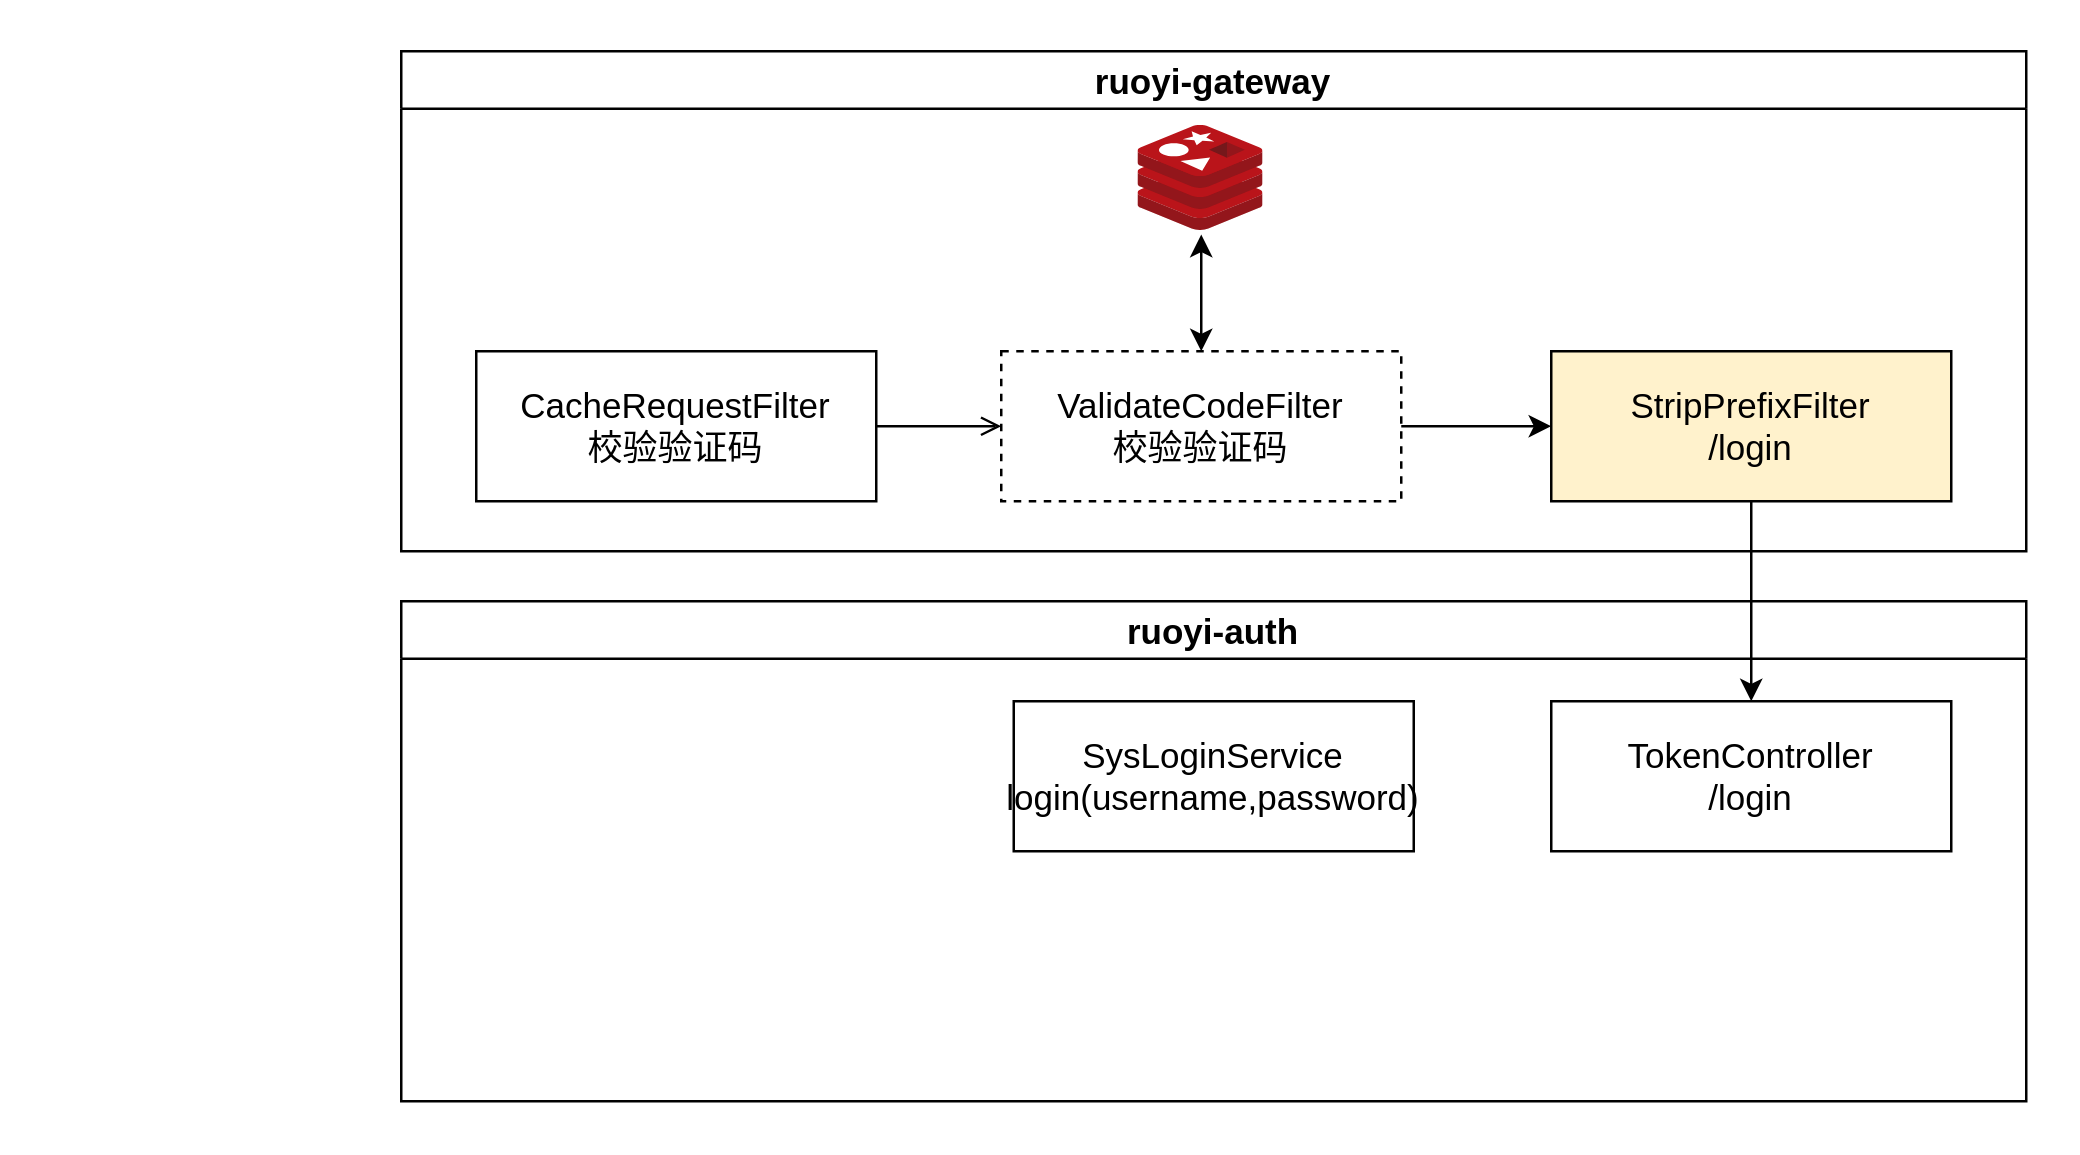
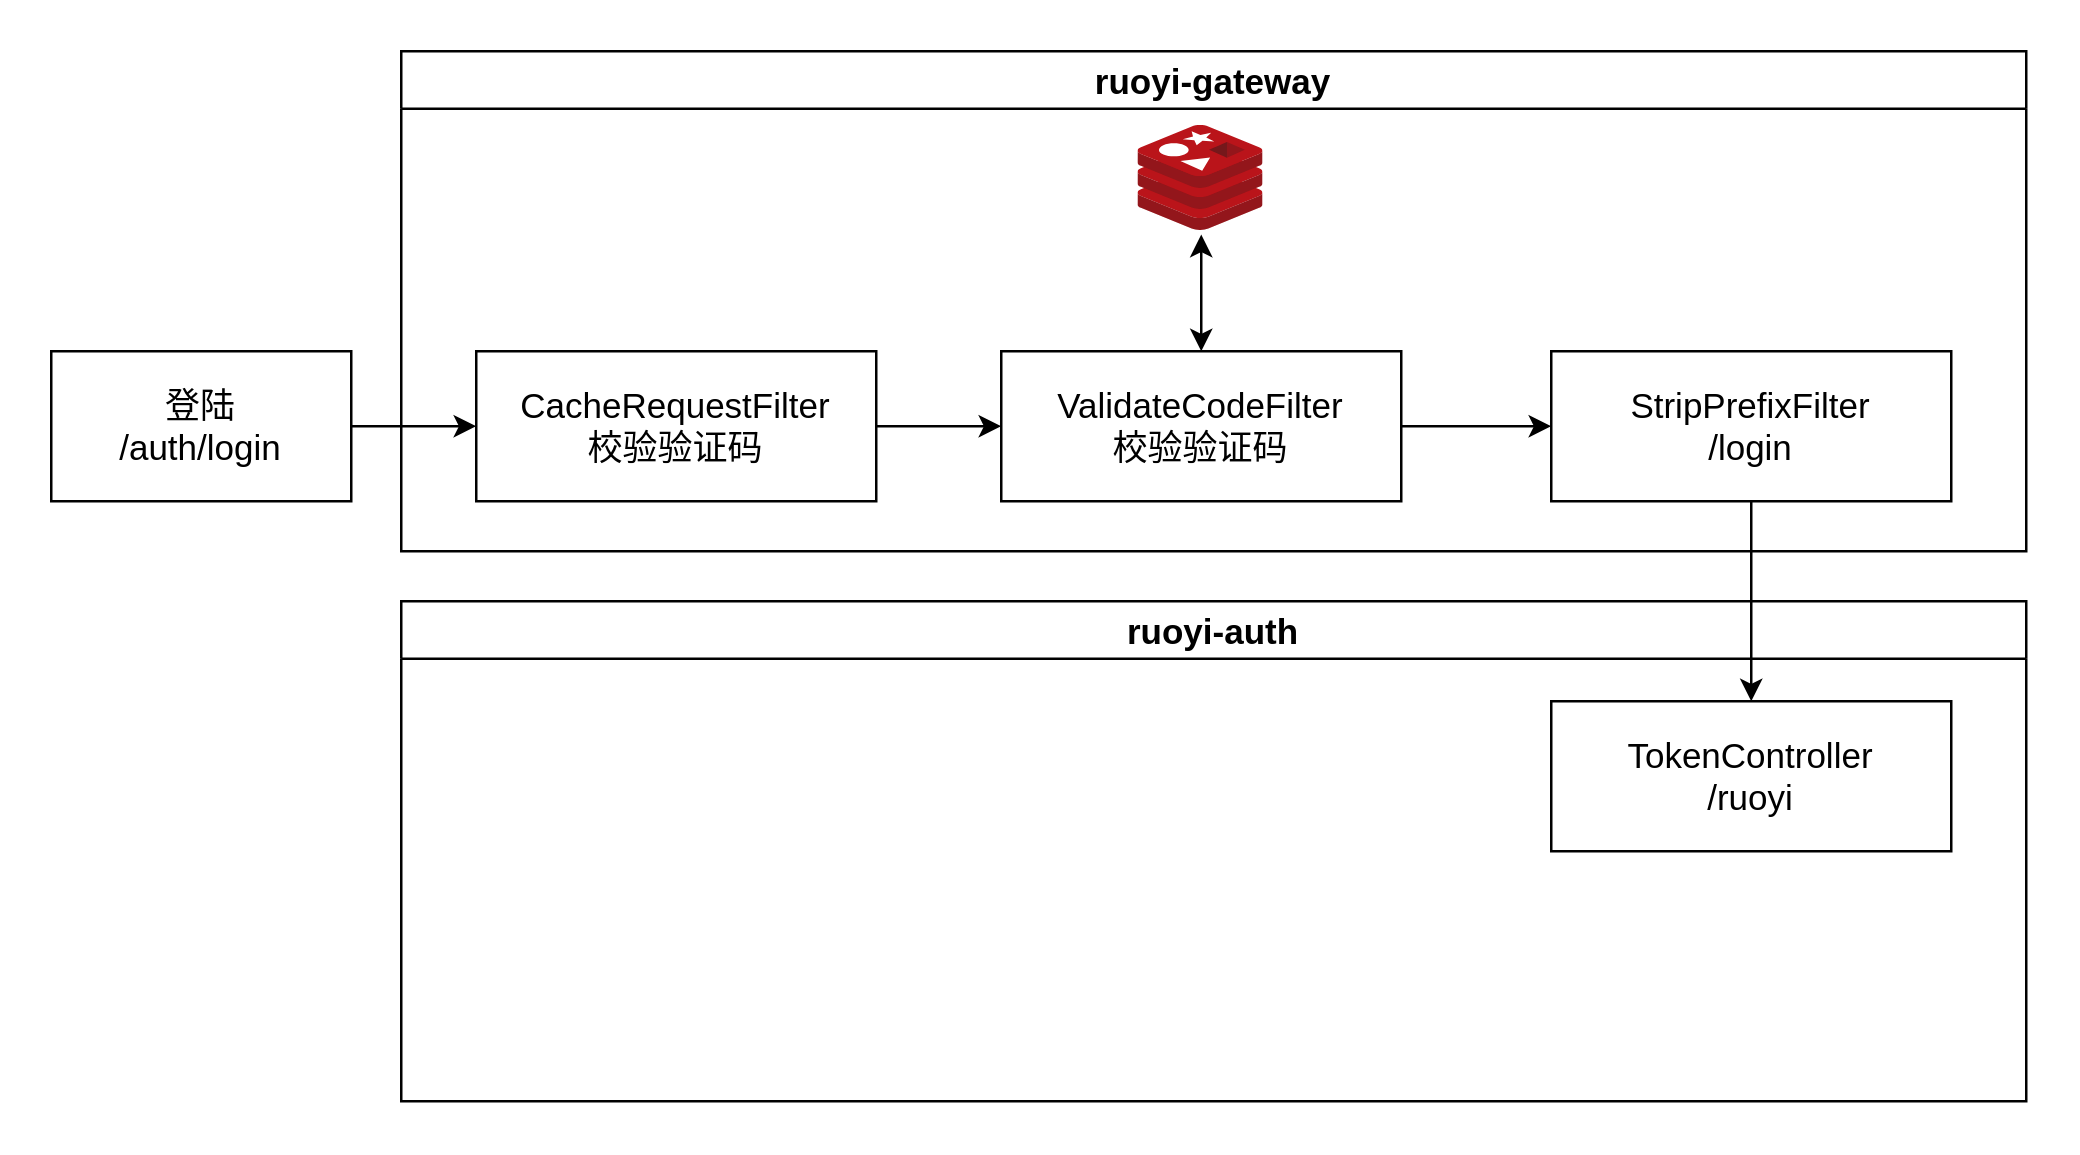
node "登陆/auth/login": added
edge "登陆/auth/login" -> "CacheRequestFilter 校验验证码": added
edge "CacheRequestFilter 校验验证码" -> "ValidateCodeFilter 校验验证码": arrowhead open -> classic
node "ValidateCodeFilter 校验验证码": style dashed -> solid
node "StripPrefixFilter /login": fillcolor #fff2cc -> #ffffff
node "SysLoginService login(username,password)": removed
node "TokenController /login": label "TokenController /login" -> "TokenController /ruoyi"
